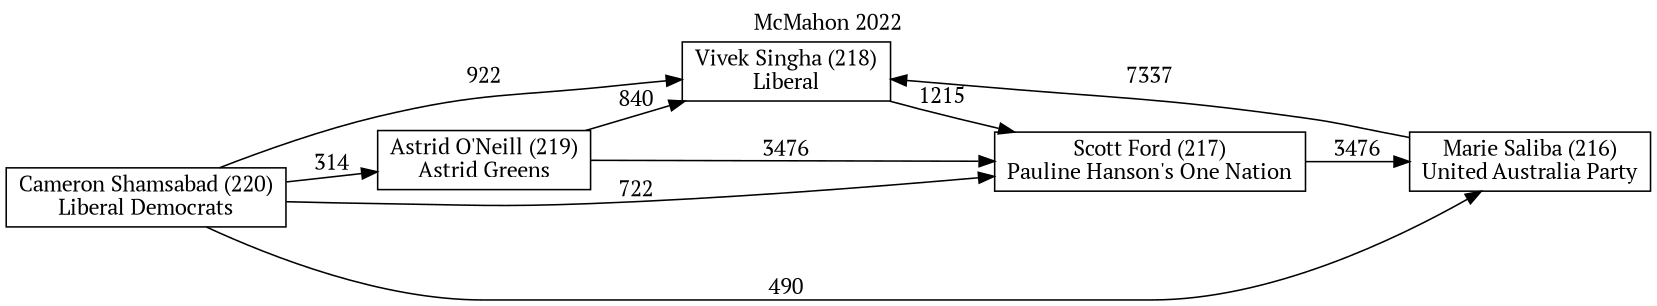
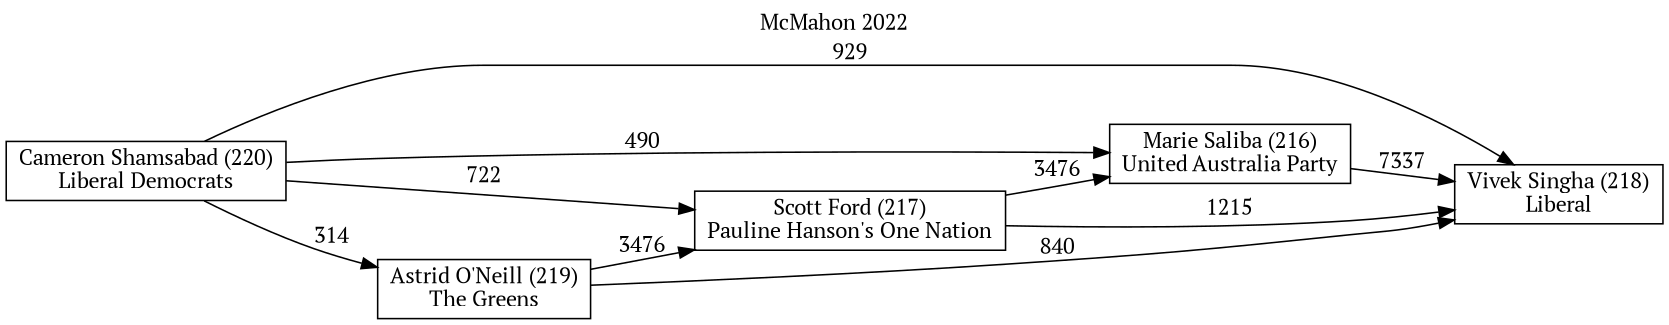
edge "Cameron Shamsabad (220) Liberal Democrats" -> "Vivek Singha (218) Liberal": label "922" -> "929"
edge "Vivek Singha (218) Liberal" -> "Scott Ford (217) Pauline Hanson's One Nation": reversed
node "Astrid O'Neill (219) Astrid Greens": label "Astrid O'Neill (219) Astrid Greens" -> "Astrid O'Neill (219) The Greens"
